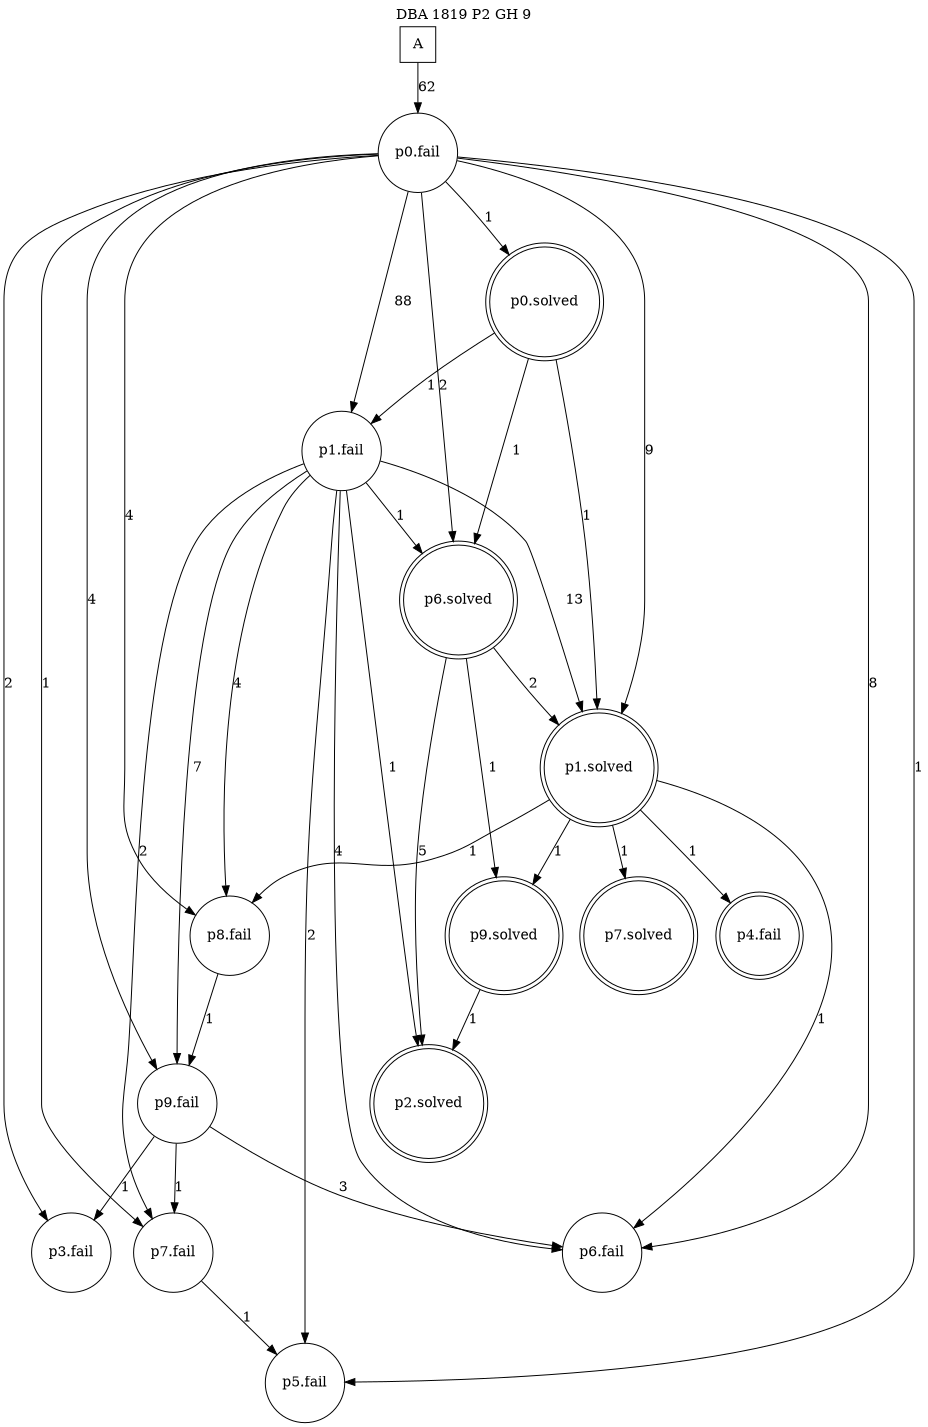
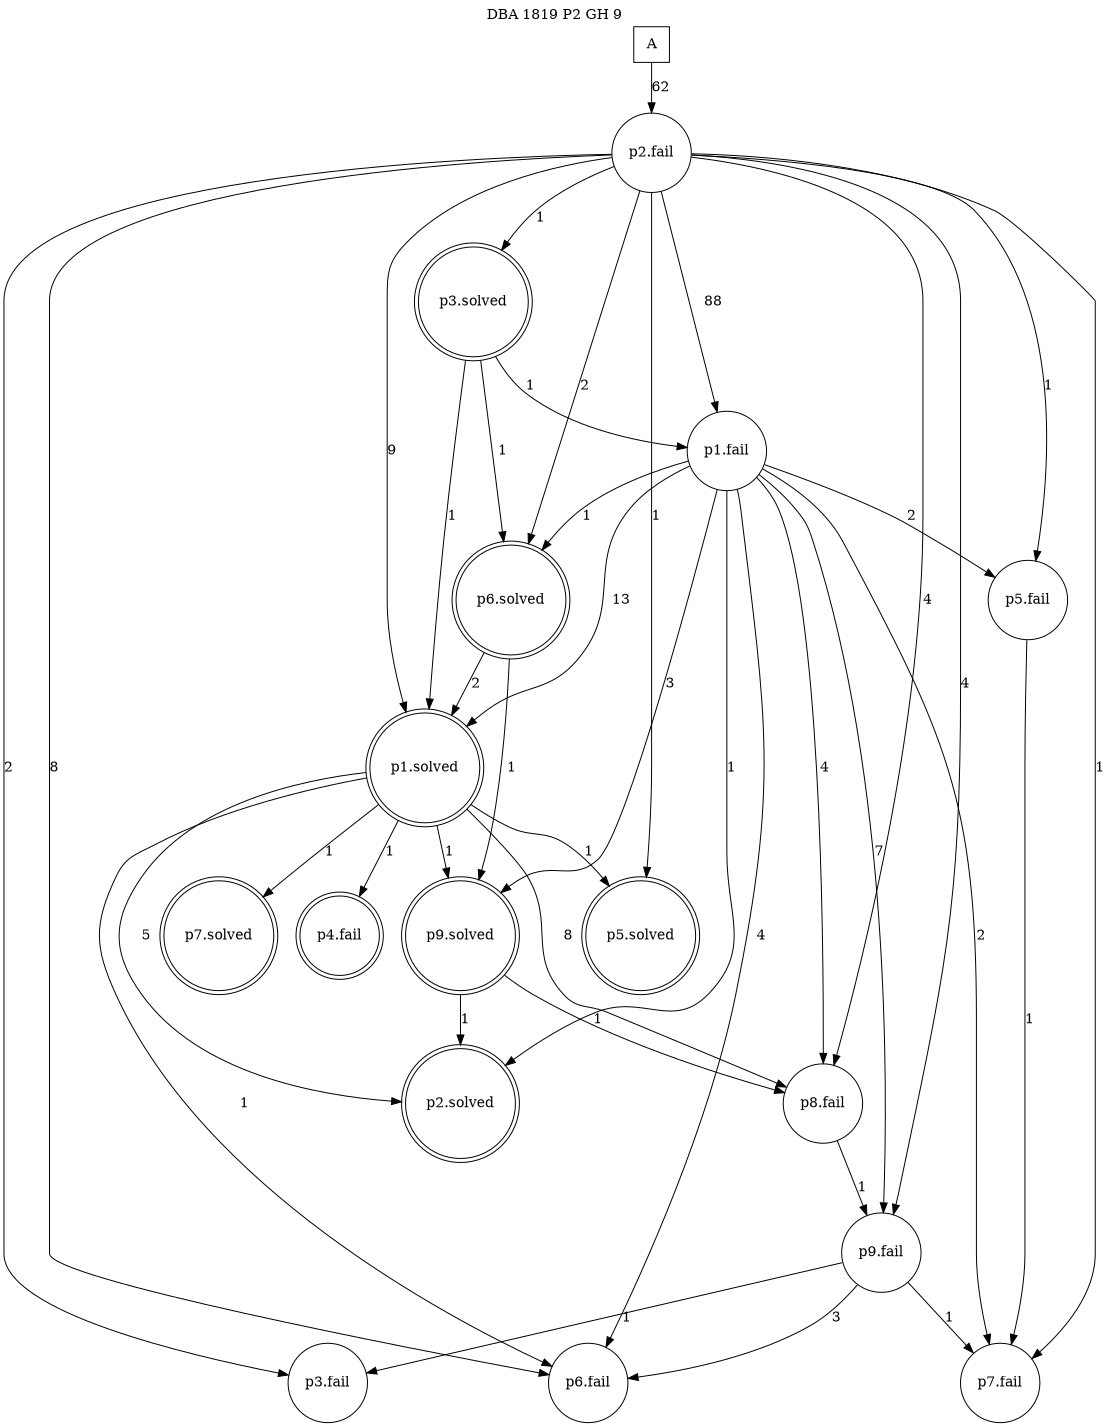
node "p0.fail": label "p0.fail" -> "p2.fail"
node "p0.solved": label "p0.solved" -> "p3.solved"
edge "p1.fail" -> "p9.solved": added, label "3"
edge "p6.solved" -> "p2.solved": now "p1.solved" -> "p2.solved"
edge "p1.solved" -> "p8.fail": label "1" -> "8"
node "p5.solved": added
edge "p9.solved" -> "p8.fail": added, label "1"
edge "p7.fail" -> "p5.fail": reversed
